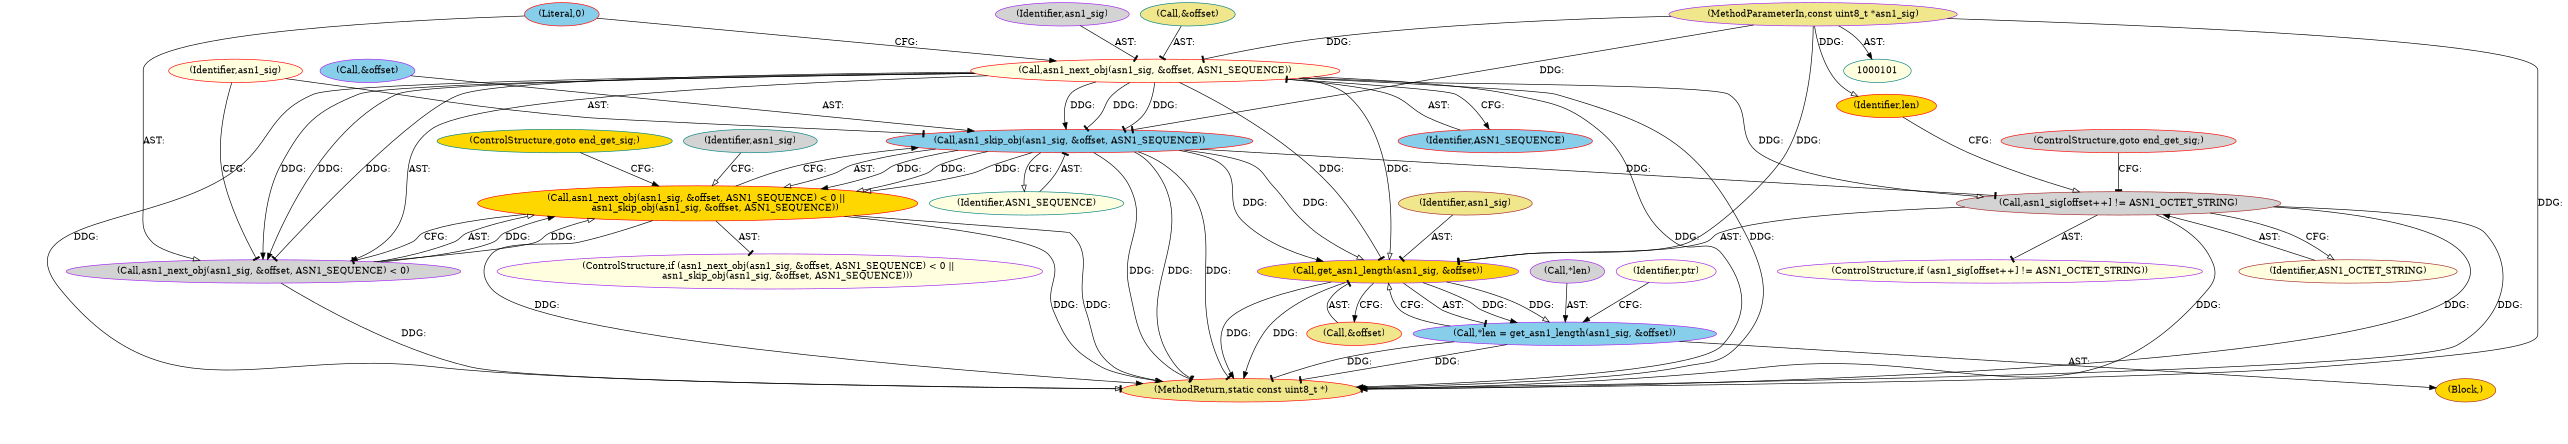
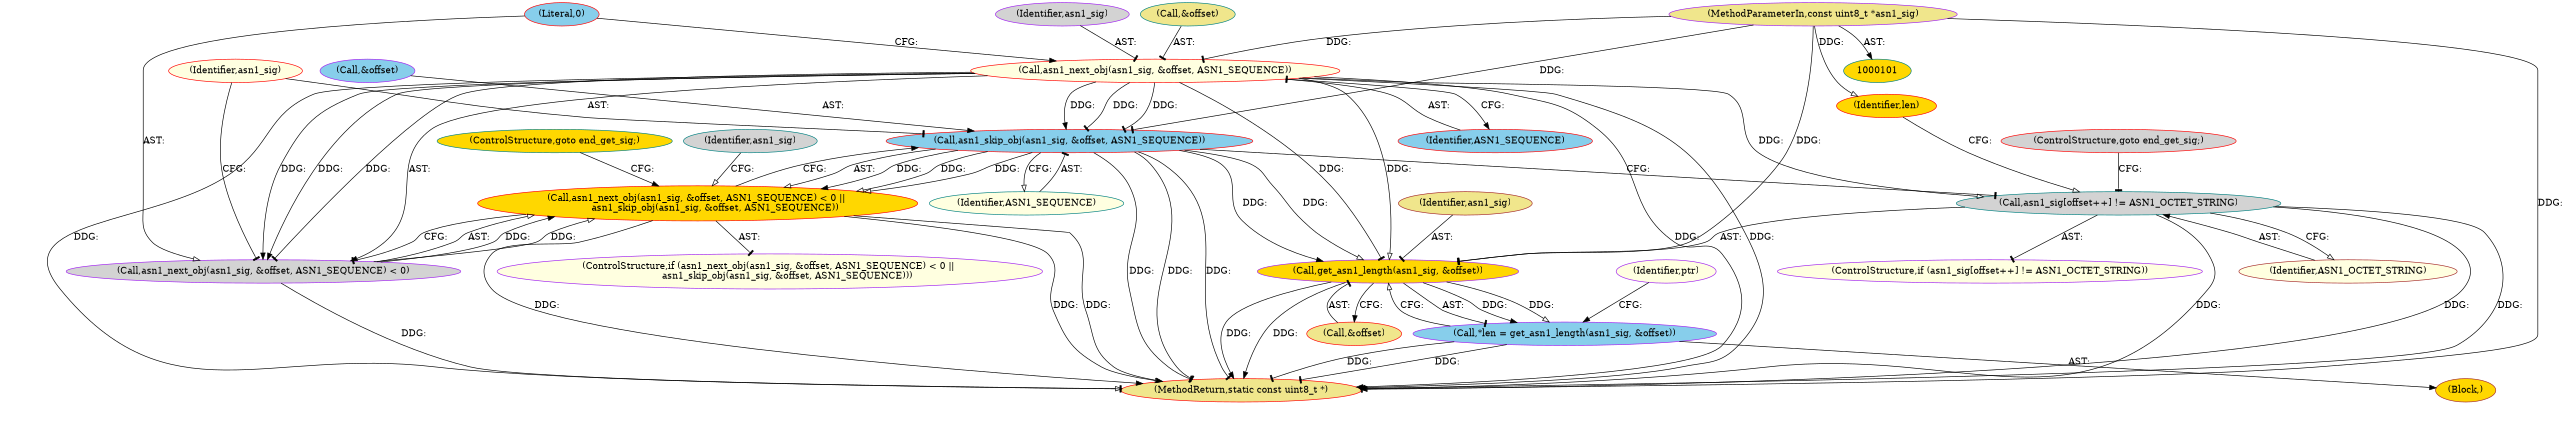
node "1000101": fillcolor lightyellow -> gold
edge "(Call,asn1_skip_obj(asn1_sig, &offset, ASN1_SEQUENCE))" -> "(Call,asn1_sig[offset++] != ASN1_OCTET_STRING)": label "DDG: " -> "CFG: "
node "(Call,asn1_sig[offset++] != ASN1_OCTET_STRING)": color brown -> teal
node "(Call,*len)": removed
